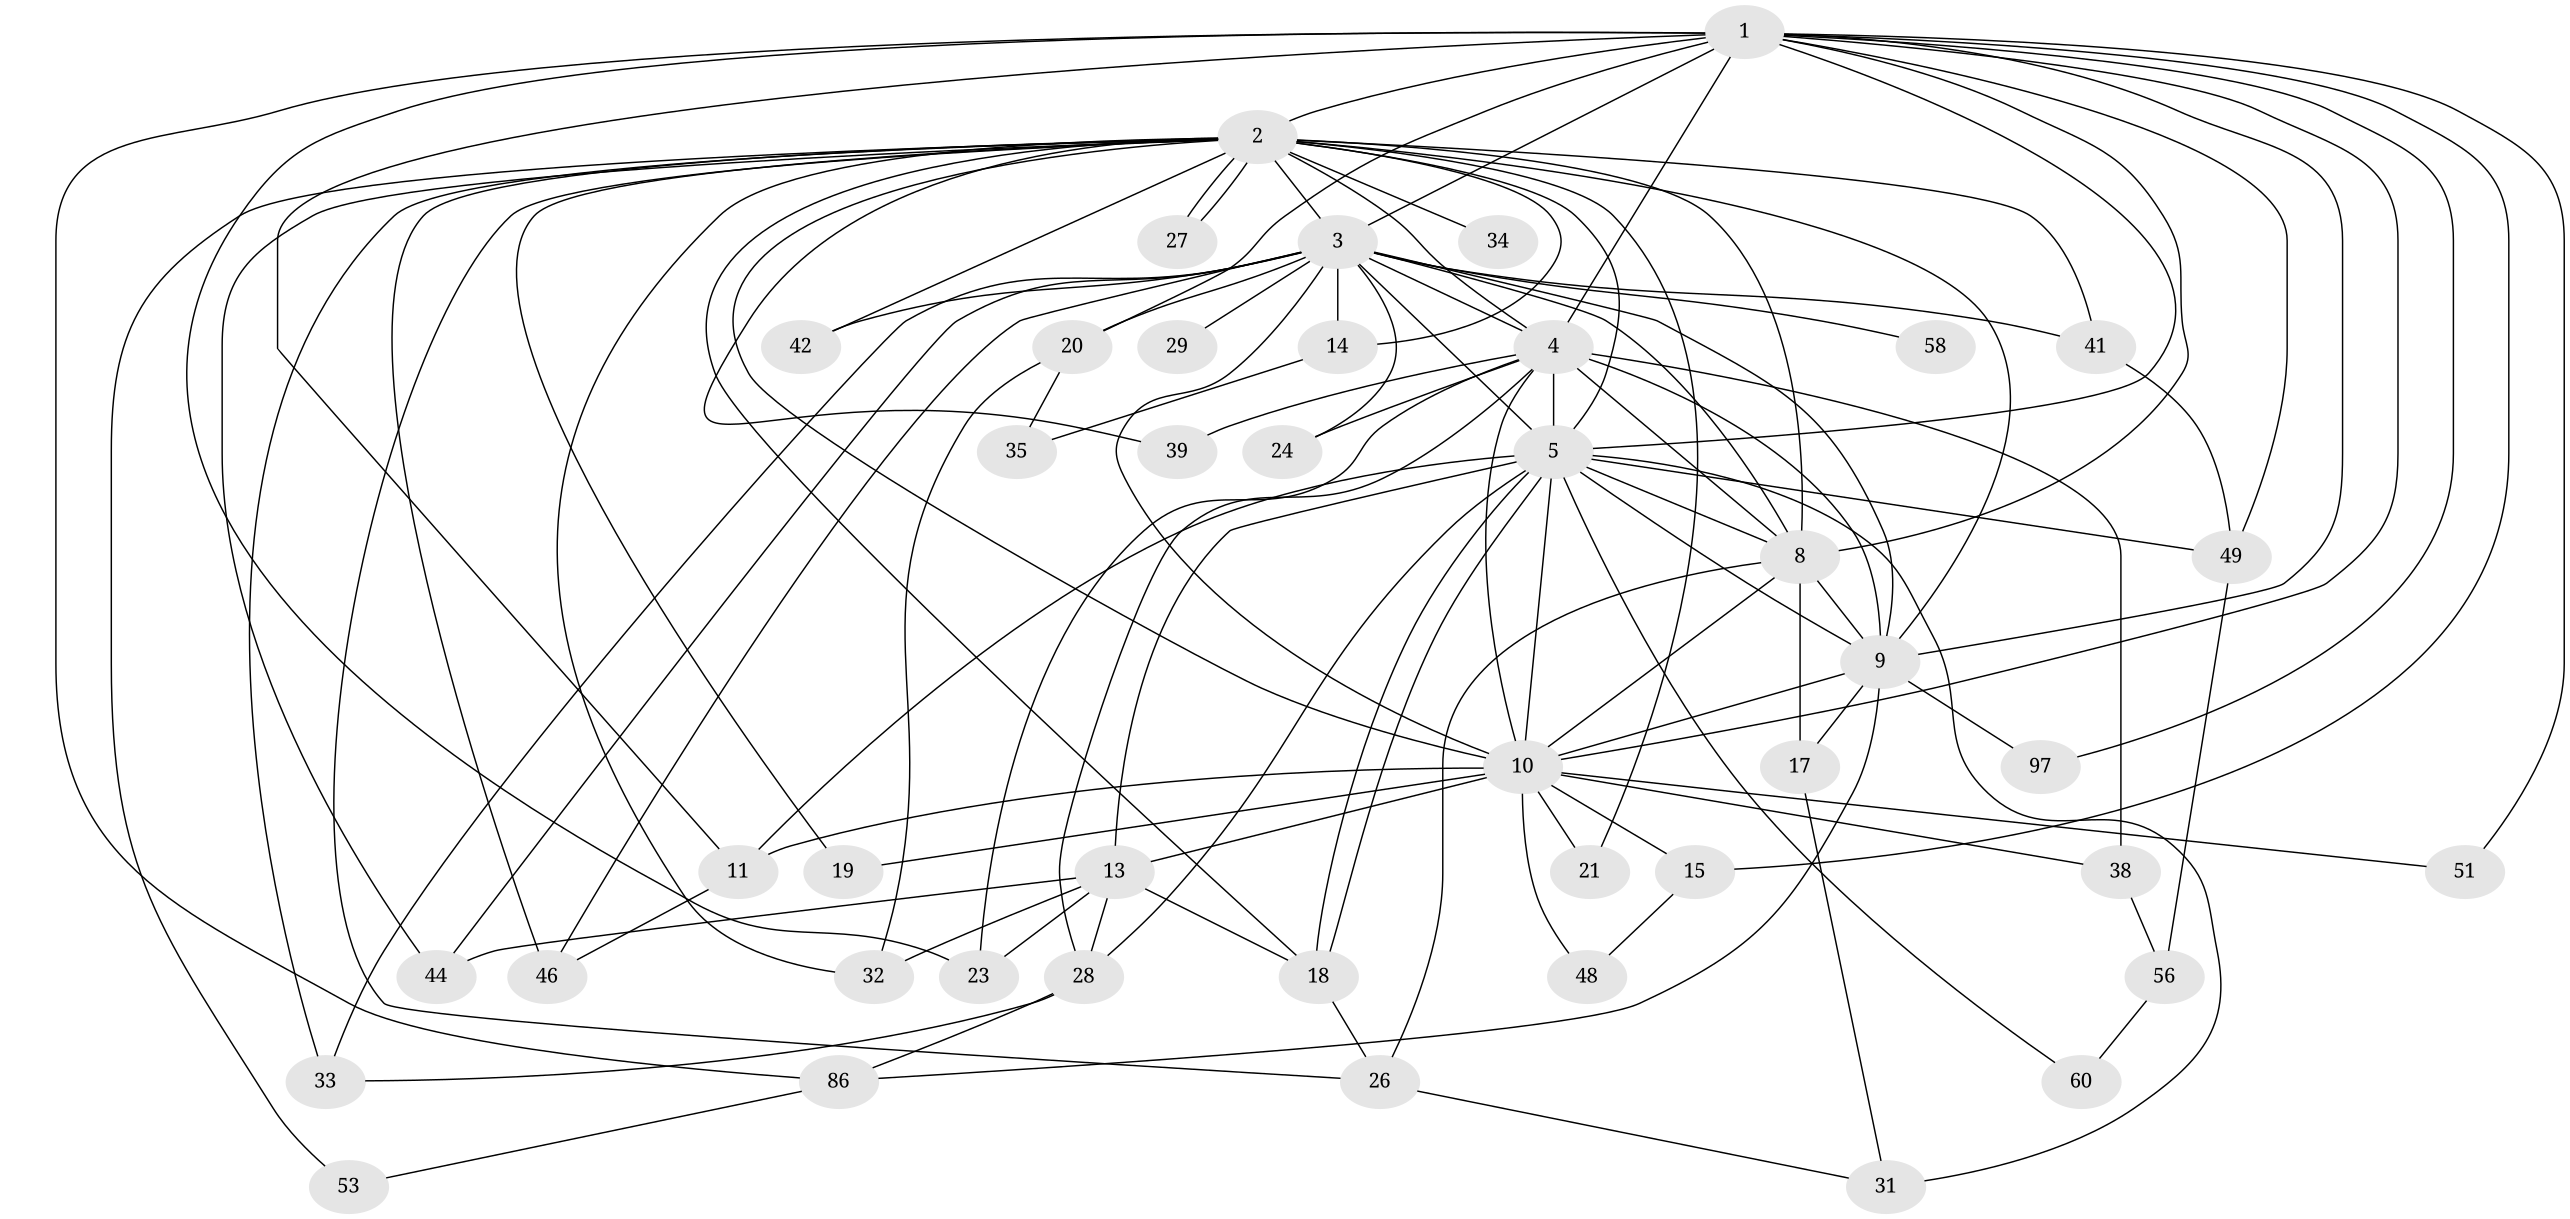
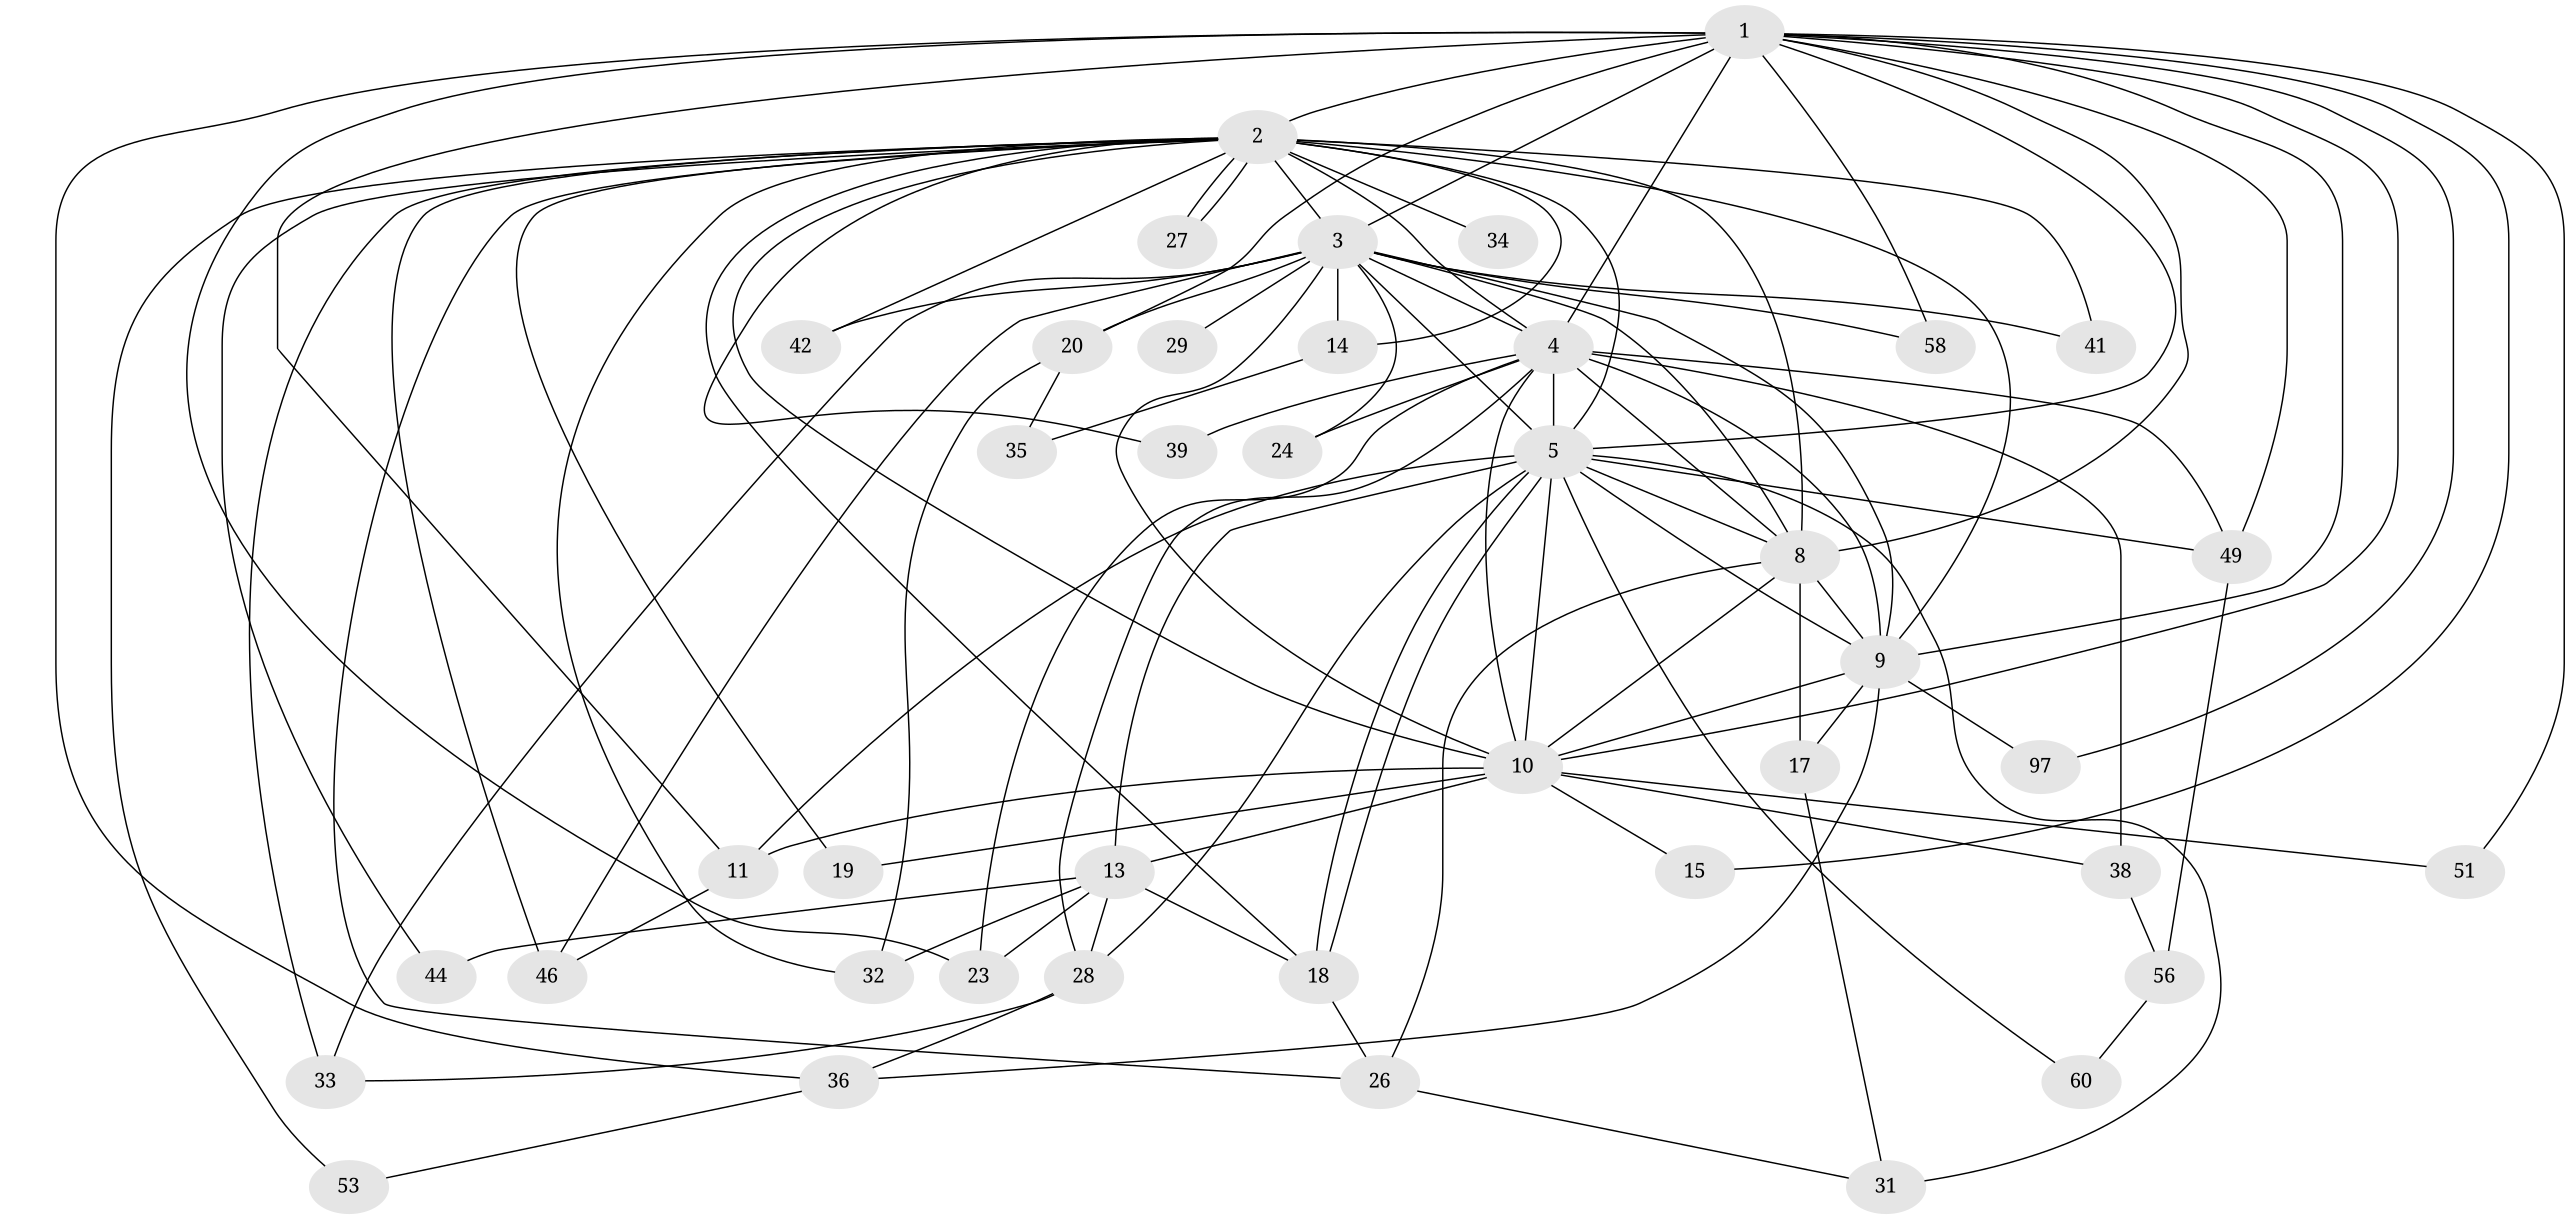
edge "1" -- "58": added
edge "41" -- "49": now "4" -- "49"
edge "3" -- "44": removed
node "21": removed
node "48": removed
node "86": label "86" -> "36"
